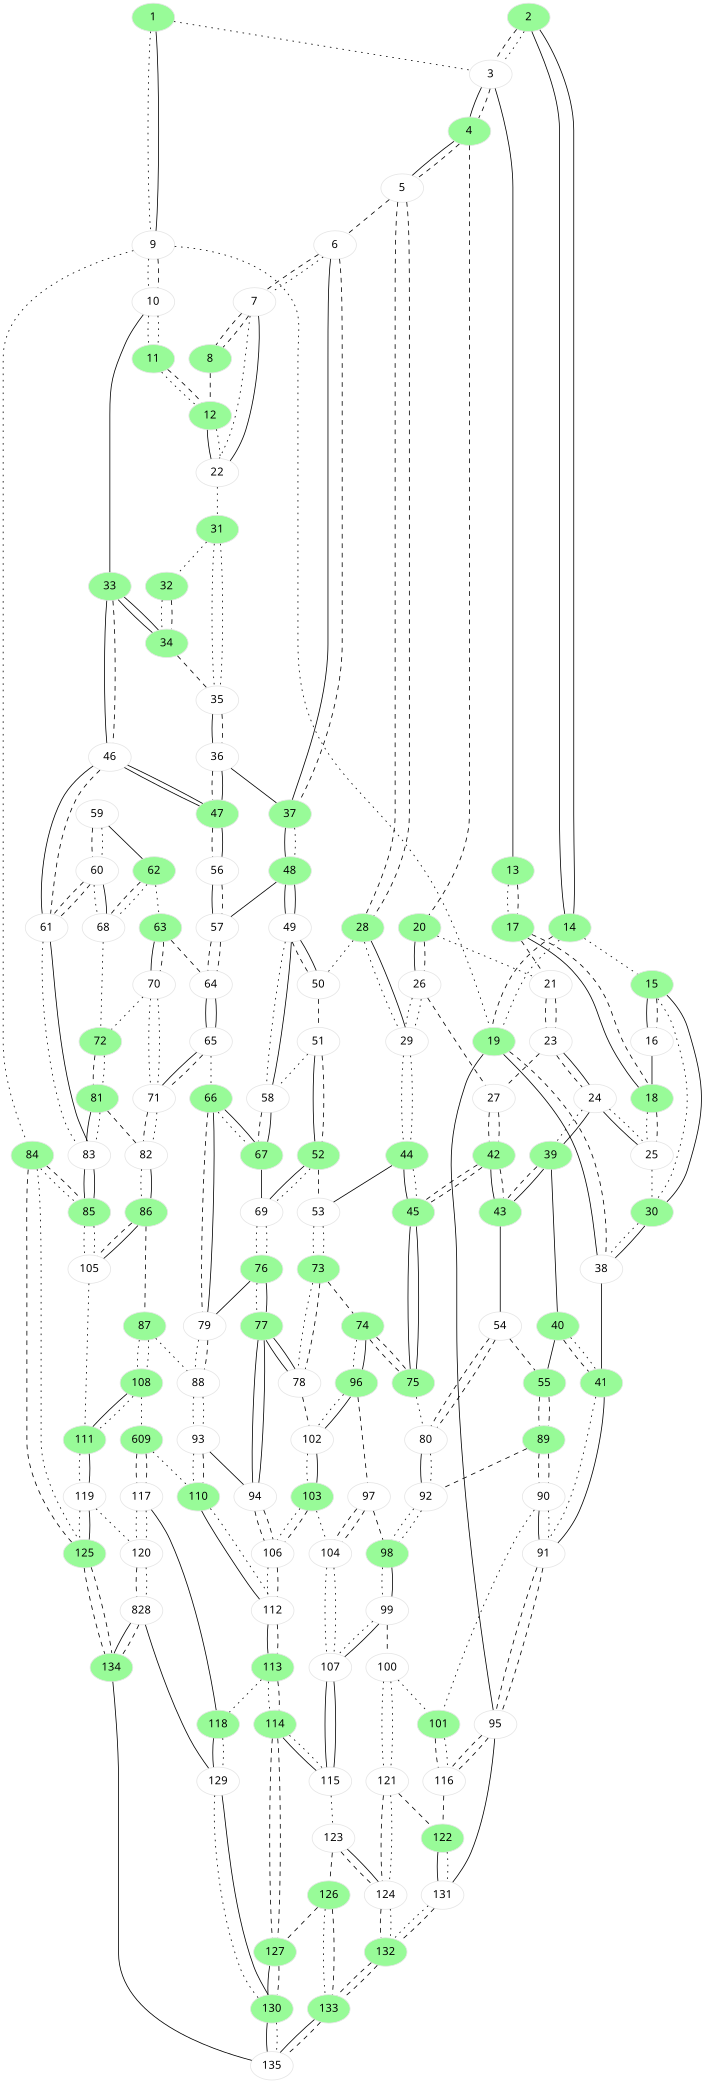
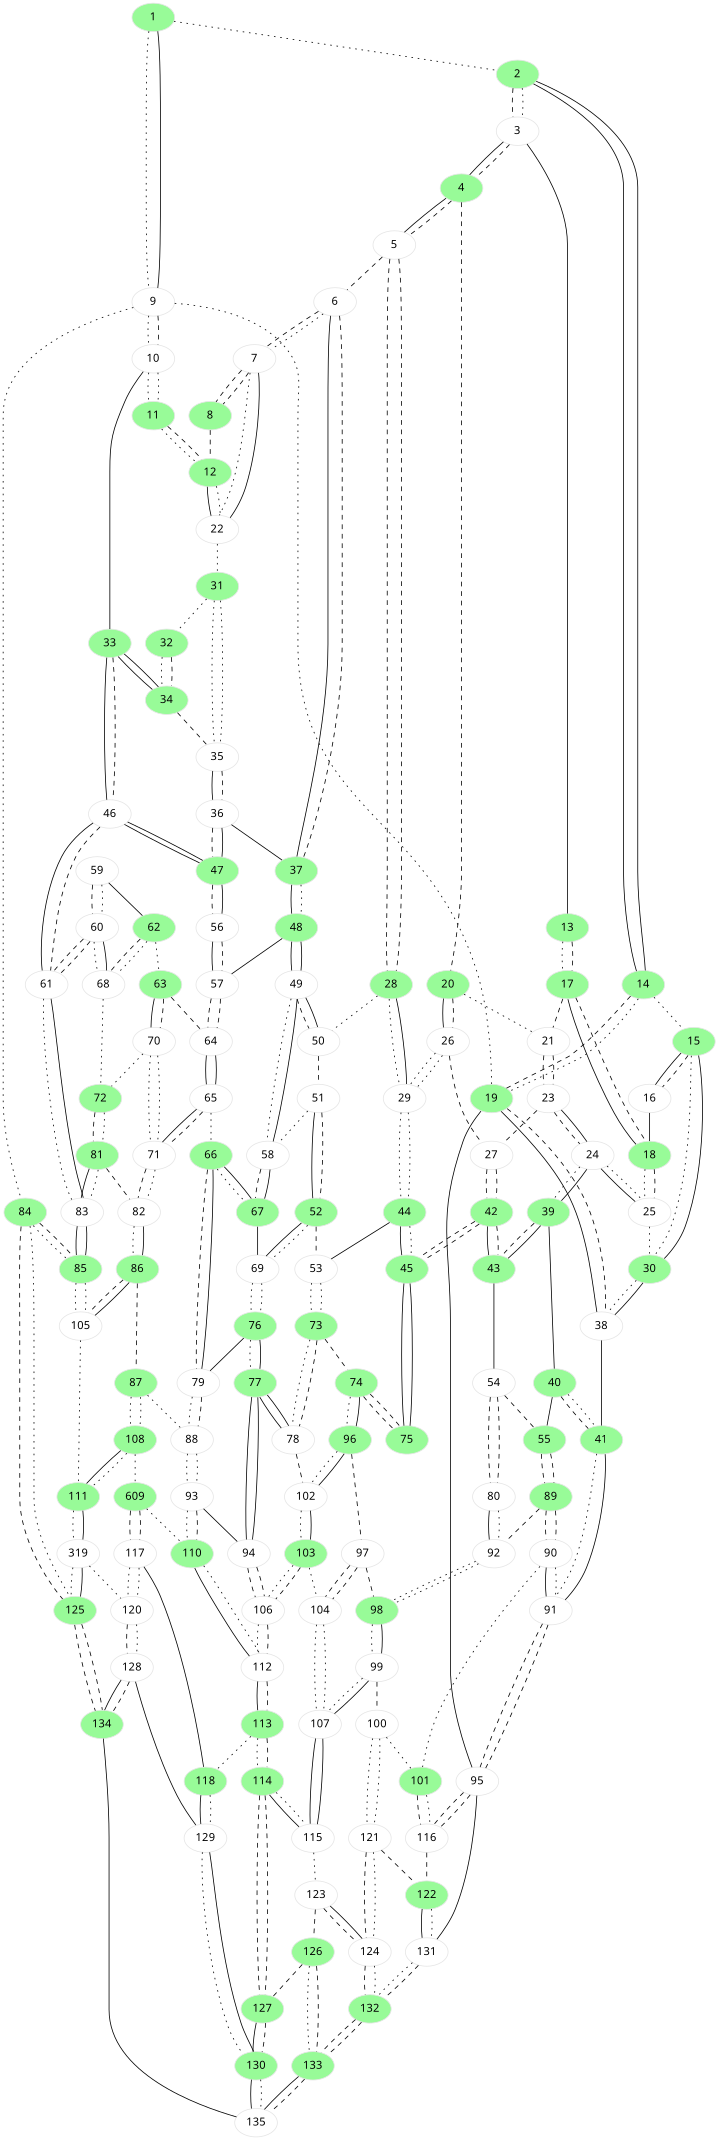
edge "1" -- "3": now "1" -- "2"
edge "75" -- "80": removed
node "119": label "119" -> "319"
node "828": label "828" -> "128"
